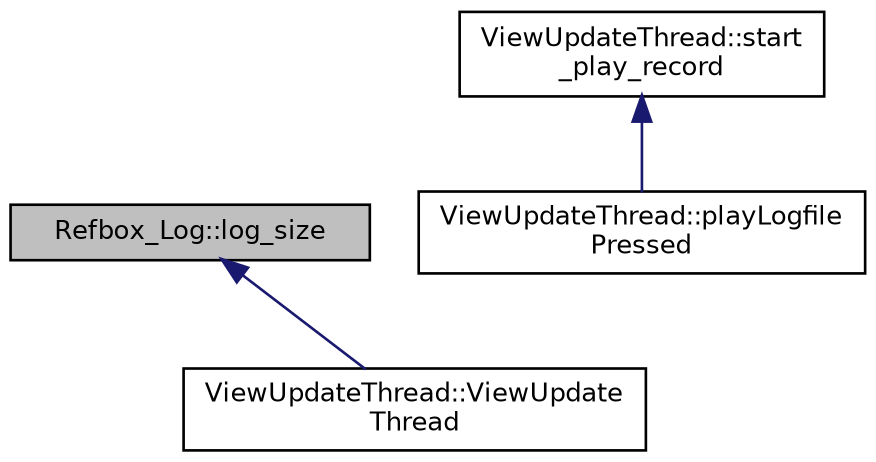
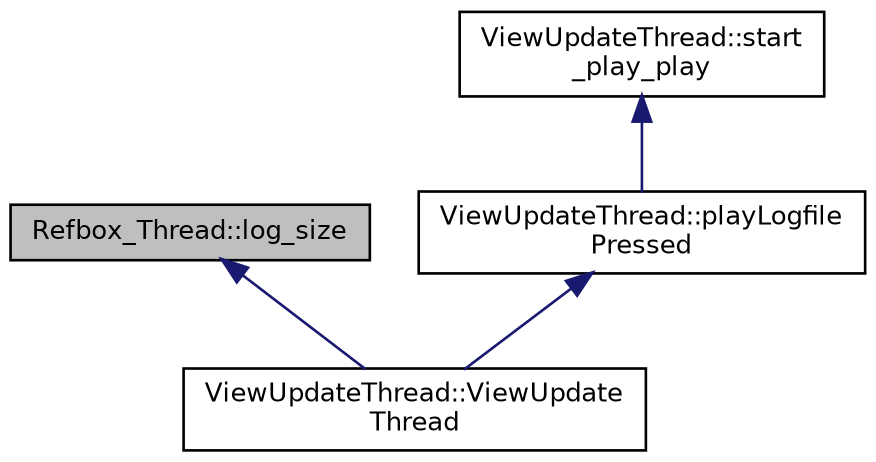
node "ViewUpdateThread::start _play_record": label "ViewUpdateThread::start _play_record" -> "ViewUpdateThread::start _play_play"
node "Refbox_Log::log_size": label "Refbox_Log::log_size" -> "Refbox_Thread::log_size"
edge "ViewUpdateThread::ViewUpdate Thread" -> "ViewUpdateThread::playLogfile Pressed": added
